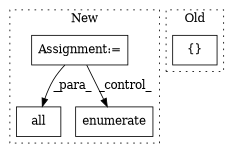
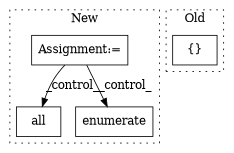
edge "Assignment:=" -> "all": label "_para_" -> "_control_"
